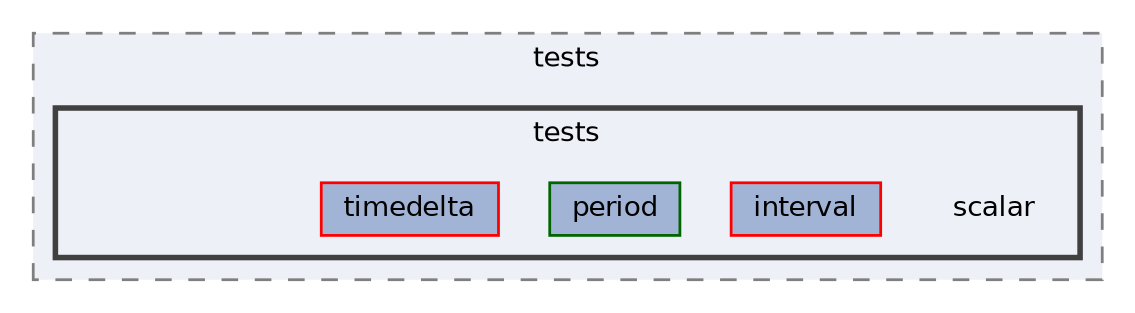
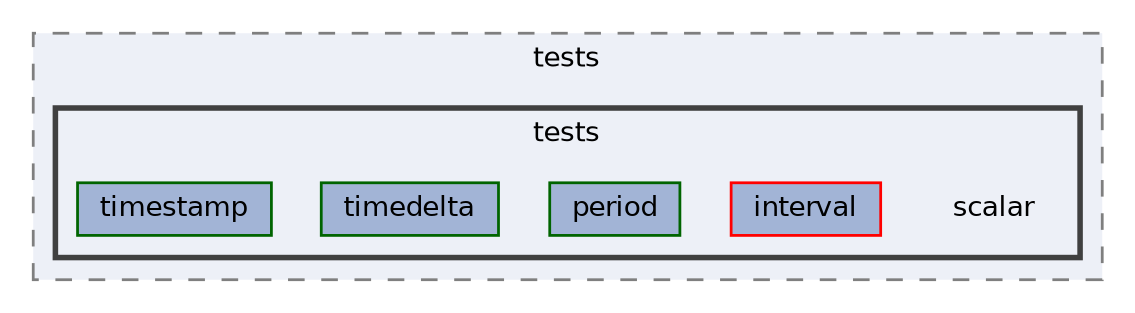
node "timestamp": added
node "timedelta": color red -> darkgreen
